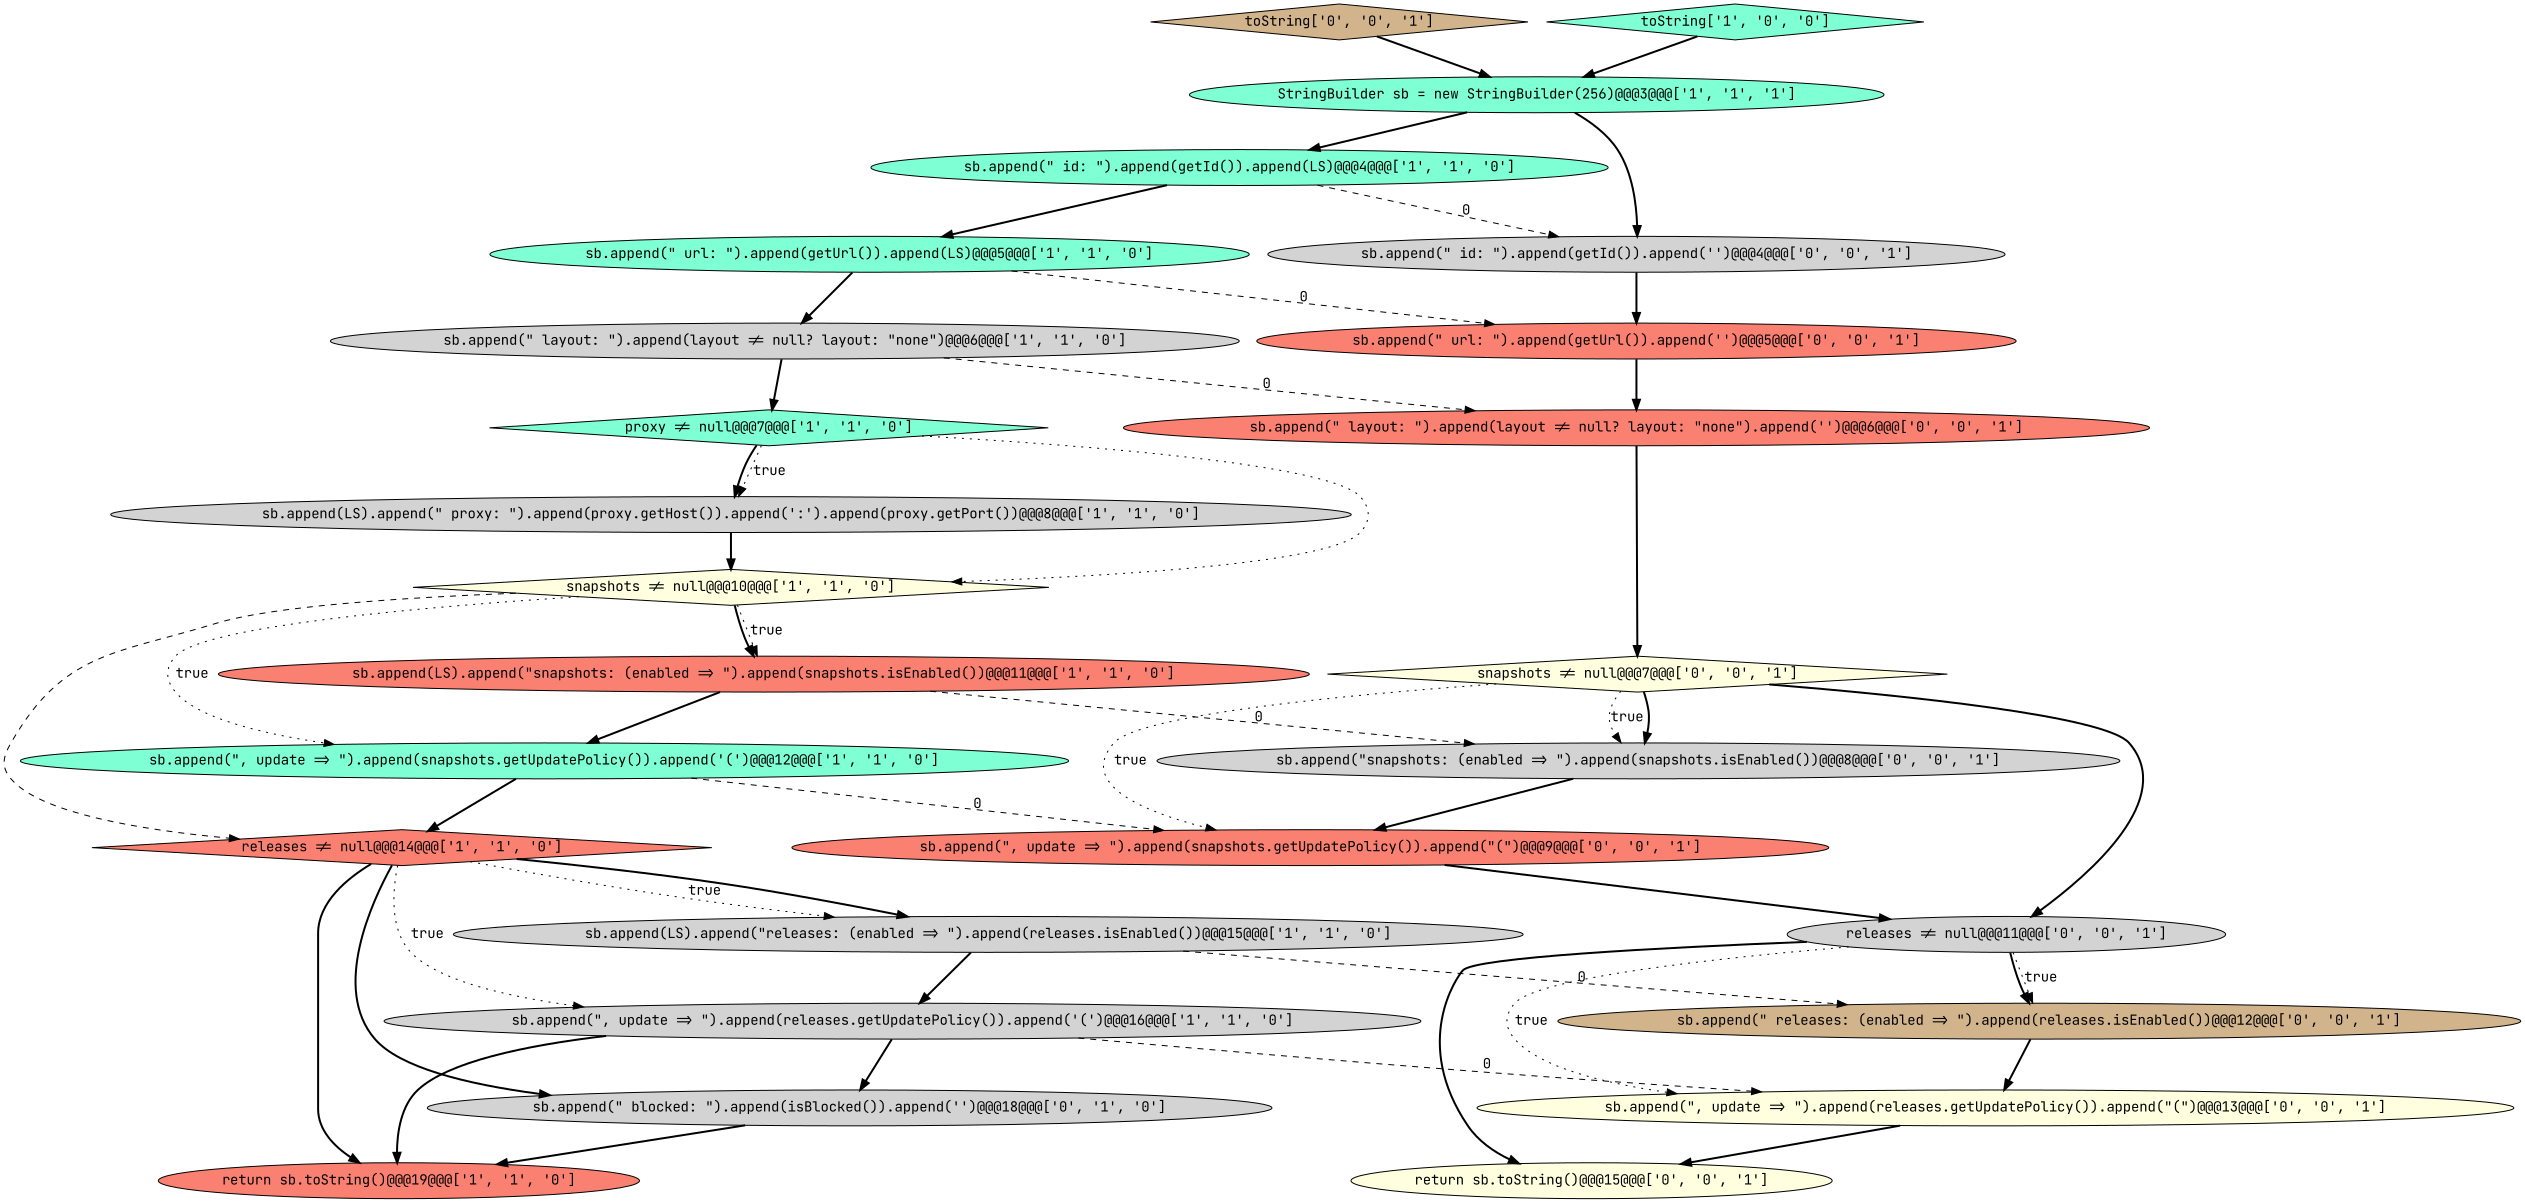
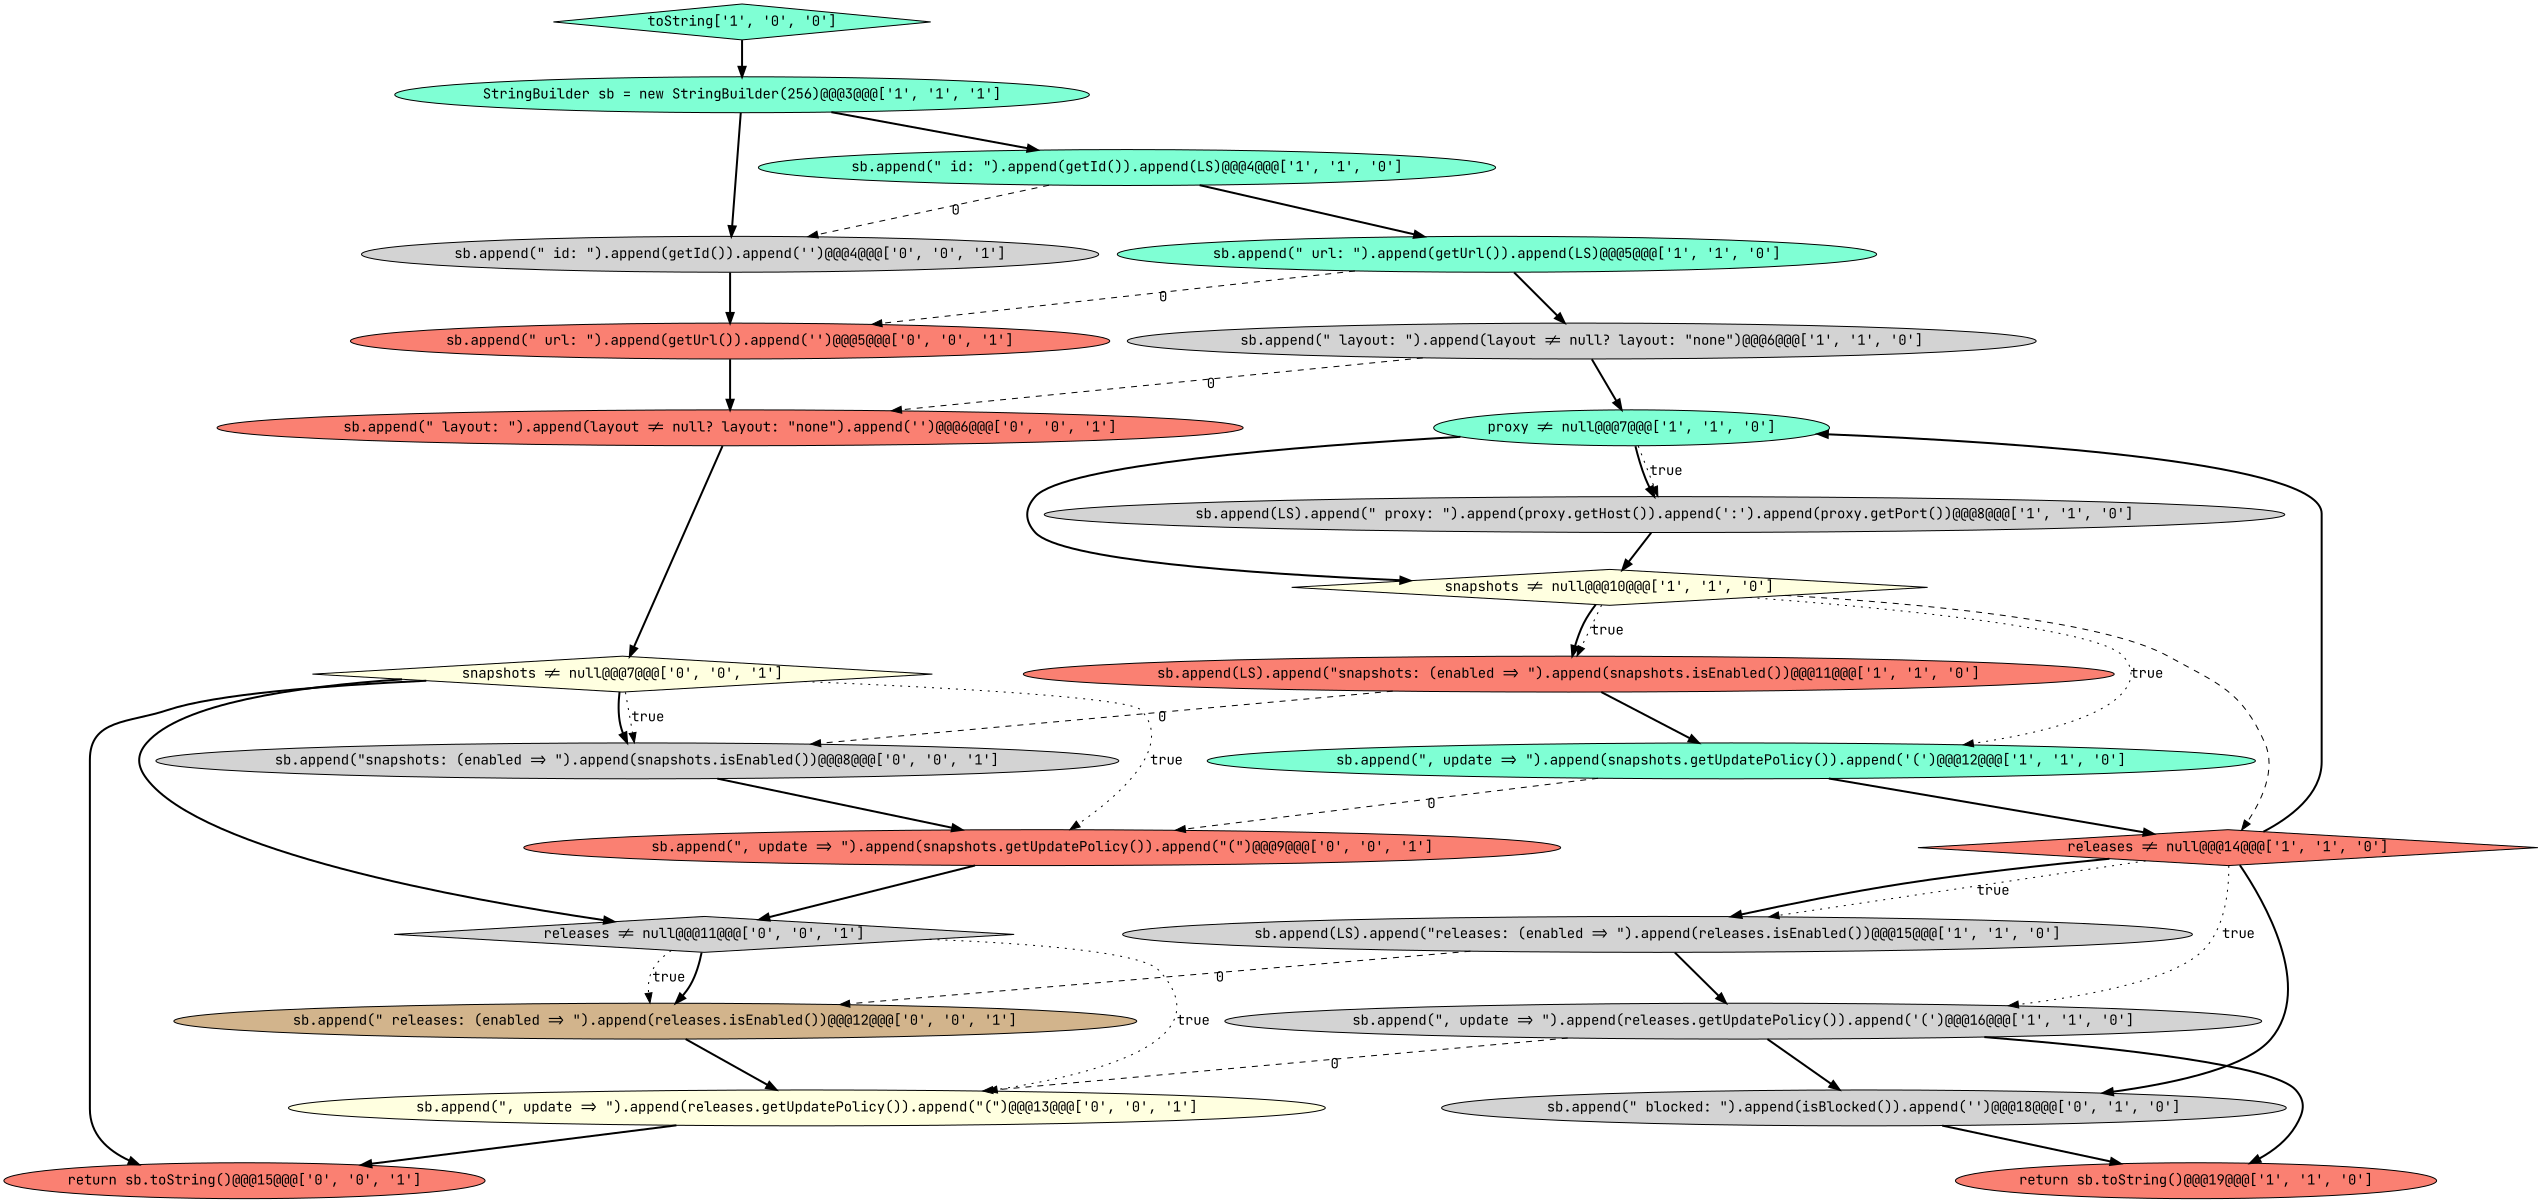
node "toString['0', '0', '1']": removed
node "proxy != null@@@7@@@['1', '1', '0']": shape diamond -> ellipse
edge "proxy != null@@@7@@@['1', '1', '0']" -> "snapshots != null@@@10@@@['1', '1', '0']": style dotted -> bold
node "releases != null@@@11@@@['0', '0', '1']": shape ellipse -> diamond
edge "releases != null@@@11@@@['0', '0', '1']" -> "return sb.toString()@@@15@@@['0', '0', '1']": now "snapshots != null@@@7@@@['0', '0', '1']" -> "return sb.toString()@@@15@@@['0', '0', '1']"
edge "releases != null@@@14@@@['1', '1', '0']" -> "return sb.toString()@@@19@@@['1', '1', '0']": now "releases != null@@@14@@@['1', '1', '0']" -> "proxy != null@@@7@@@['1', '1', '0']"
node "return sb.toString()@@@15@@@['0', '0', '1']": fillcolor lightyellow -> salmon
